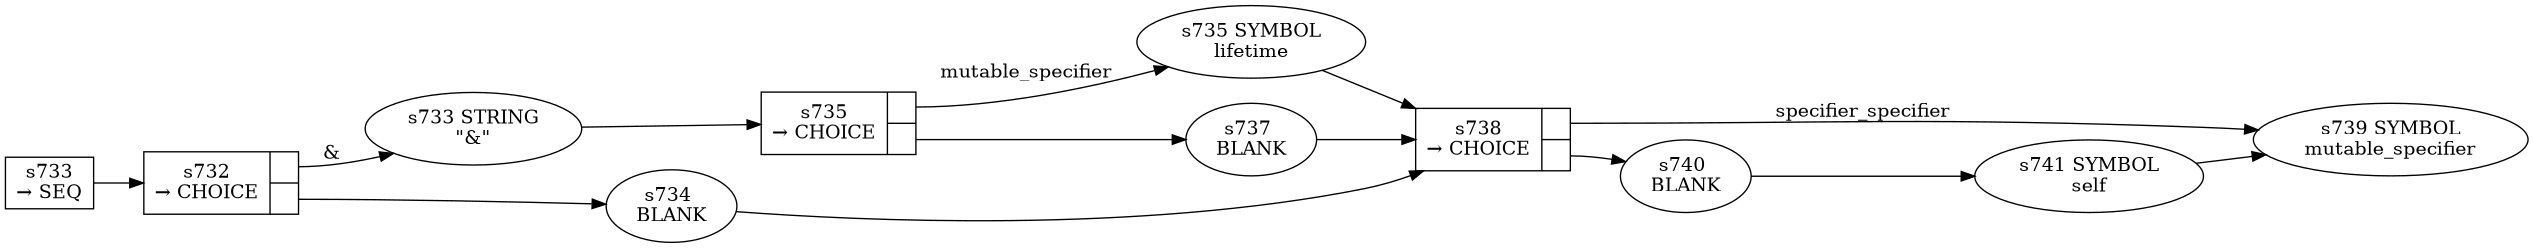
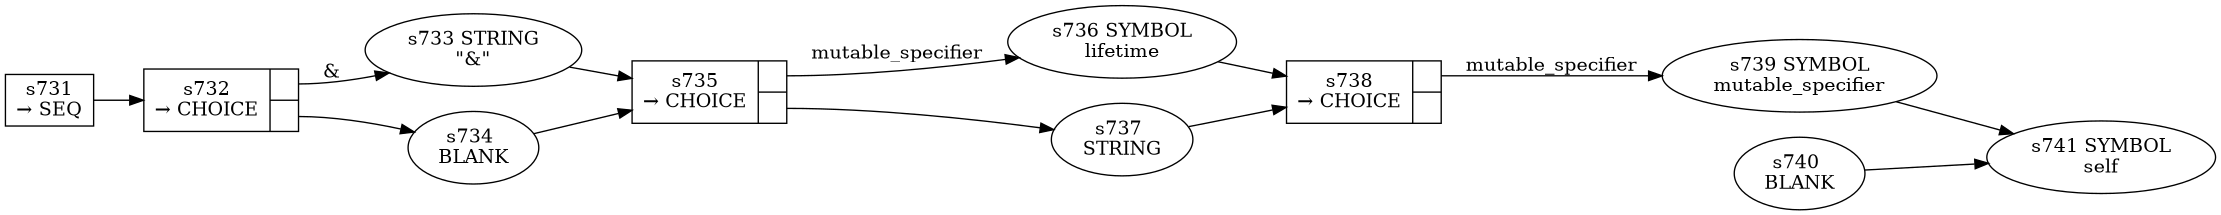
node "s735 SYMBOL lifetime": label "s735 SYMBOL lifetime" -> "s736 SYMBOL lifetime"
edge "s738" -> "s739 SYMBOL mutable_specifier": label "specifier_specifier" -> "mutable_specifier"
node "s737 BLANK": label "s737 BLANK" -> "s737 STRING"
edge "s738" -> "s740 BLANK": removed
edge "s741 SYMBOL self" -> "s739 SYMBOL mutable_specifier": reversed
node "s733 → SEQ": label "s733 → SEQ" -> "s731 → SEQ"
edge "s734 BLANK" -> "s738": now "s734 BLANK" -> "s735"
